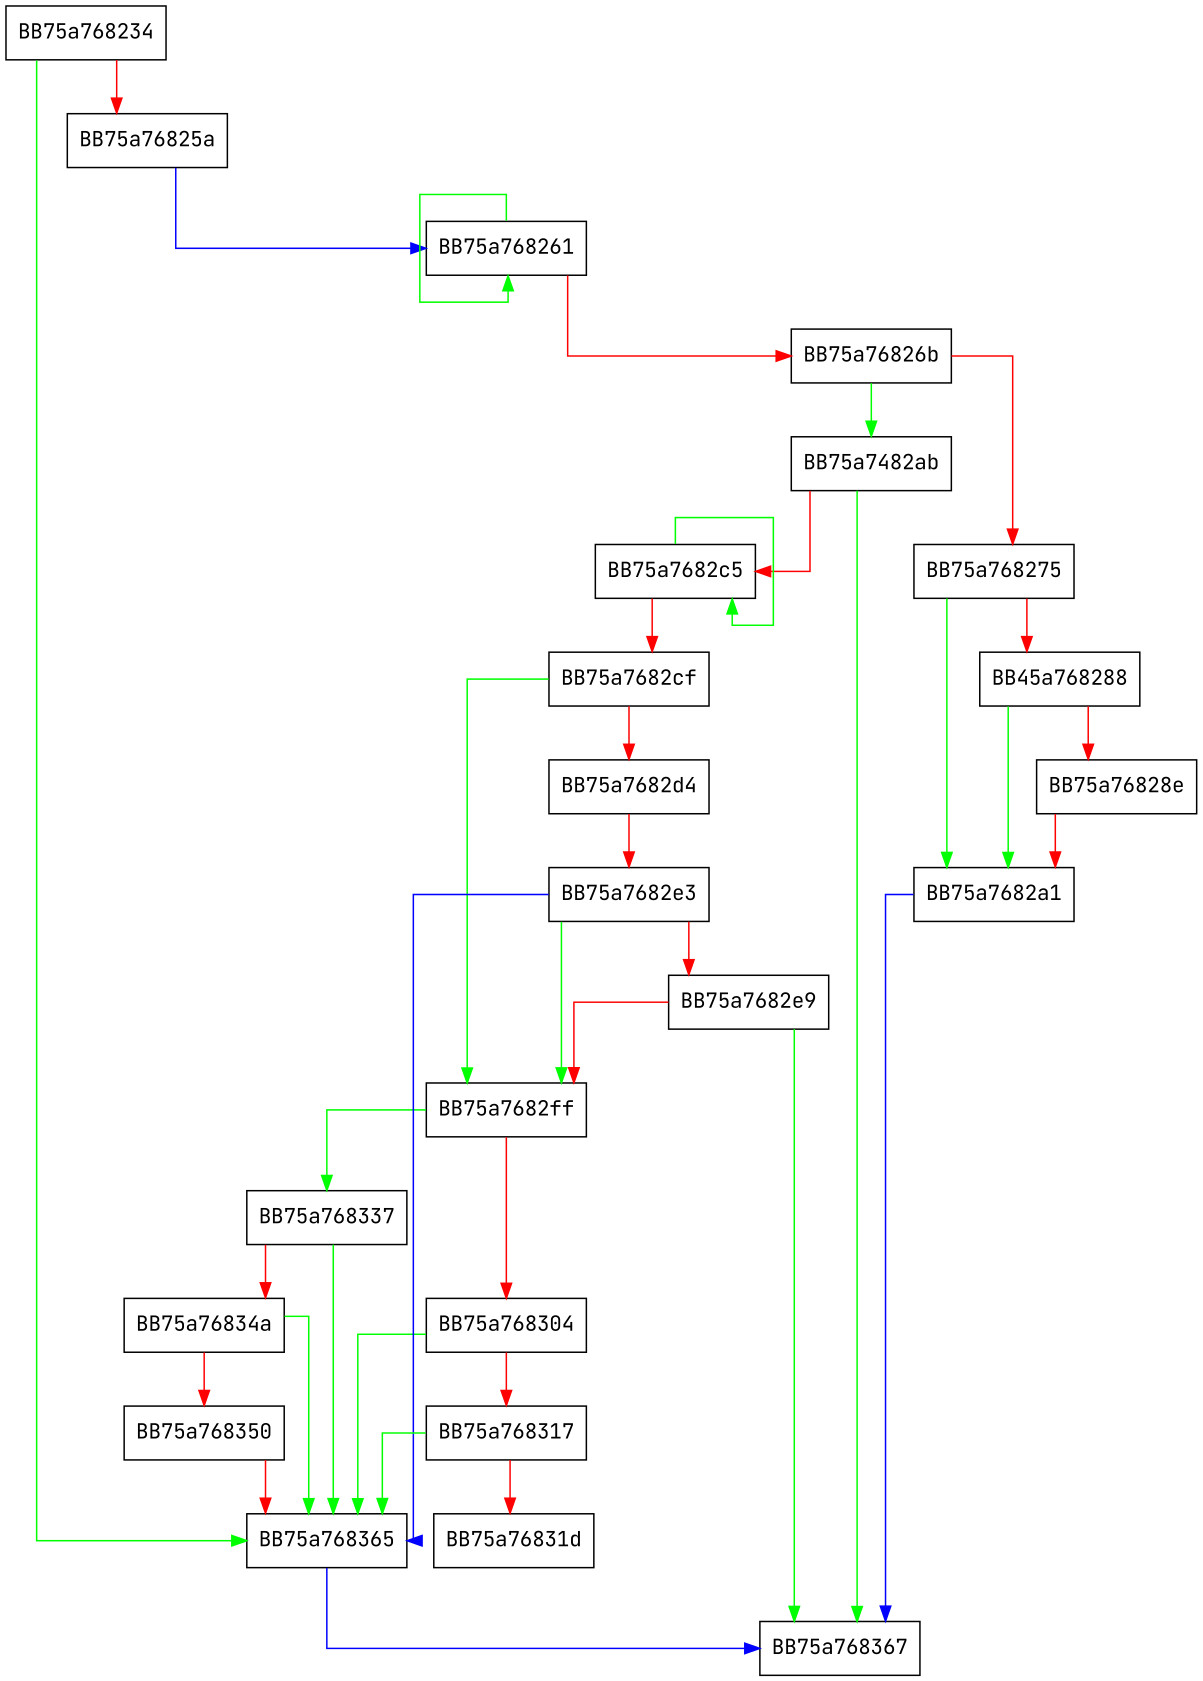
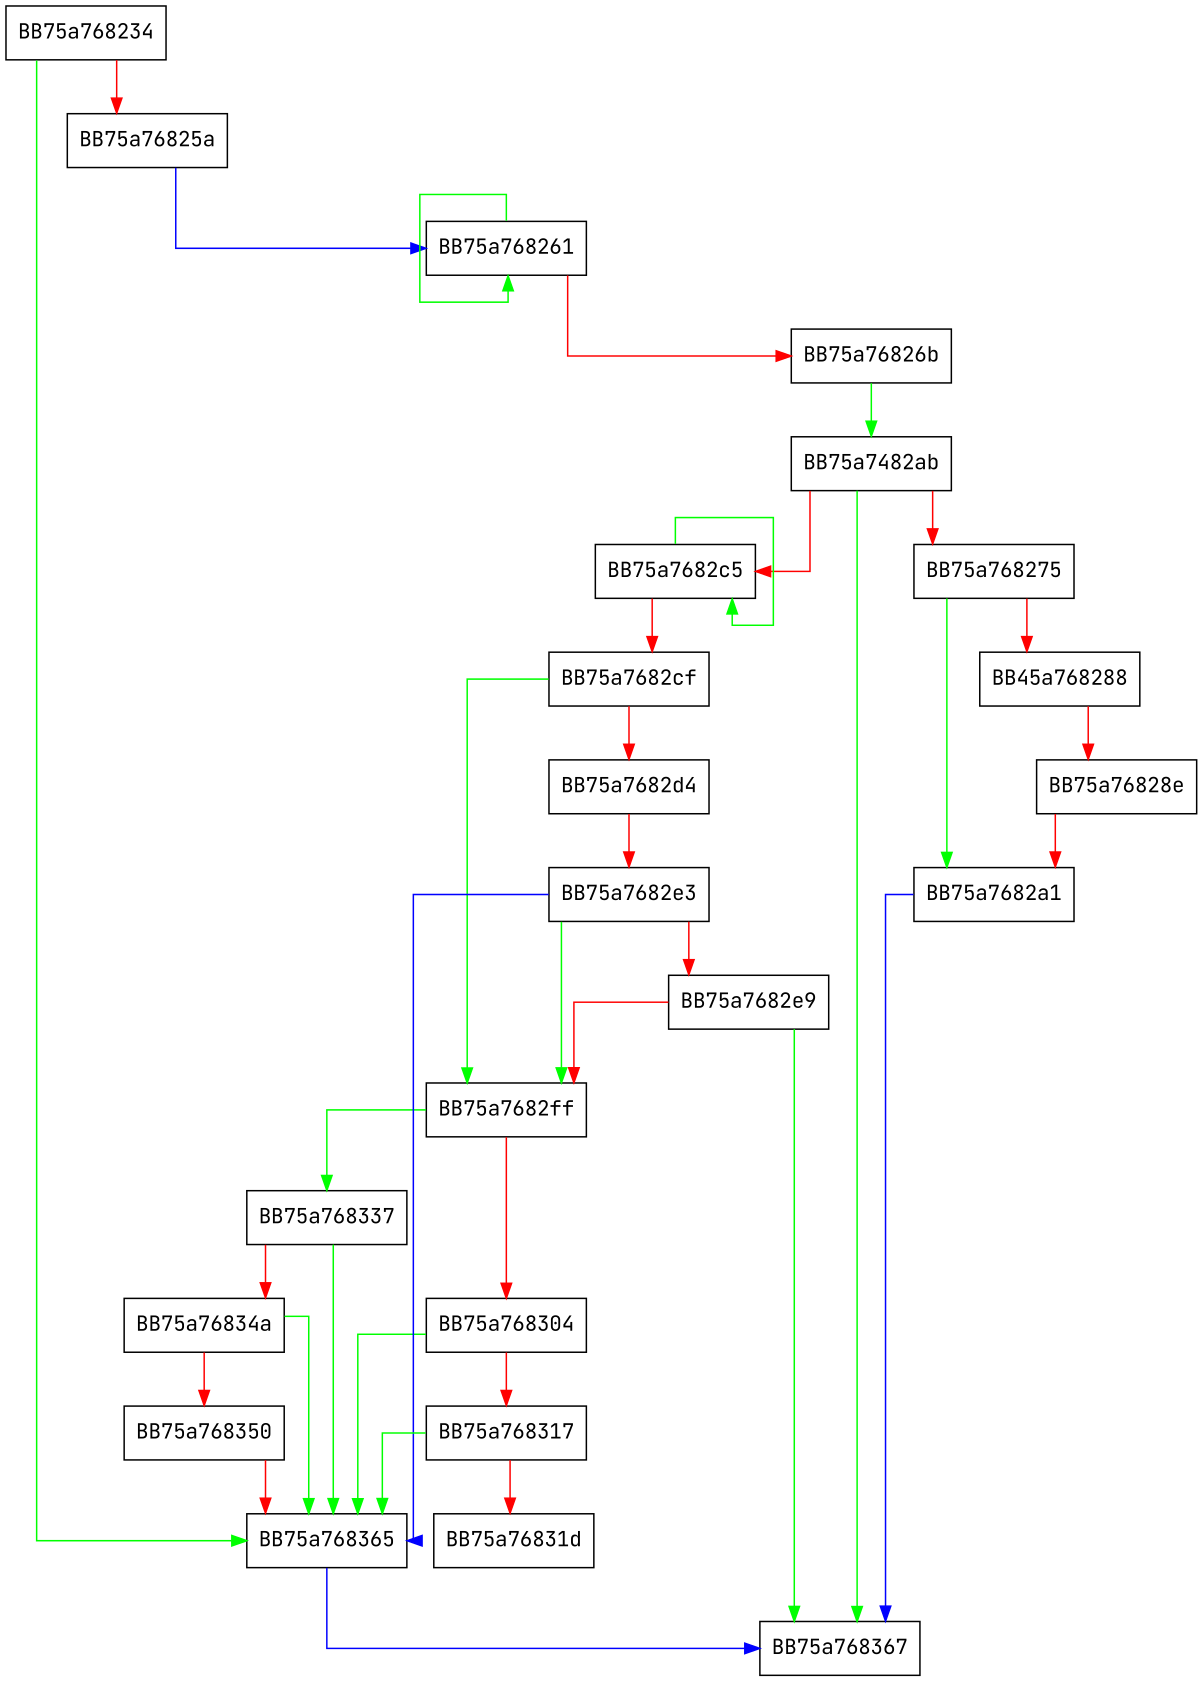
edge "BB75a76826b" -> "BB75a768275": now "BB75a7482ab" -> "BB75a768275"
edge "BB45a768288" -> "BB75a7682a1": removed
